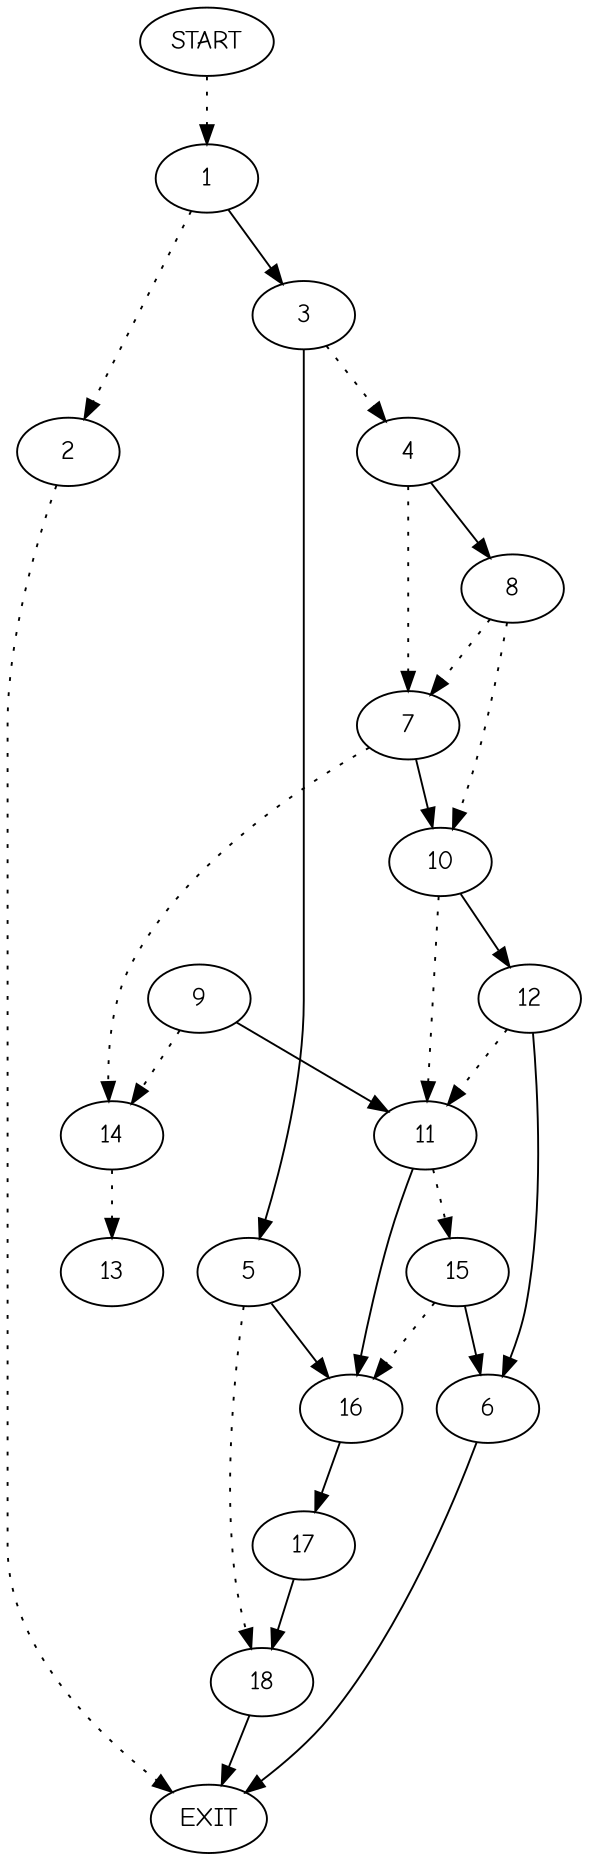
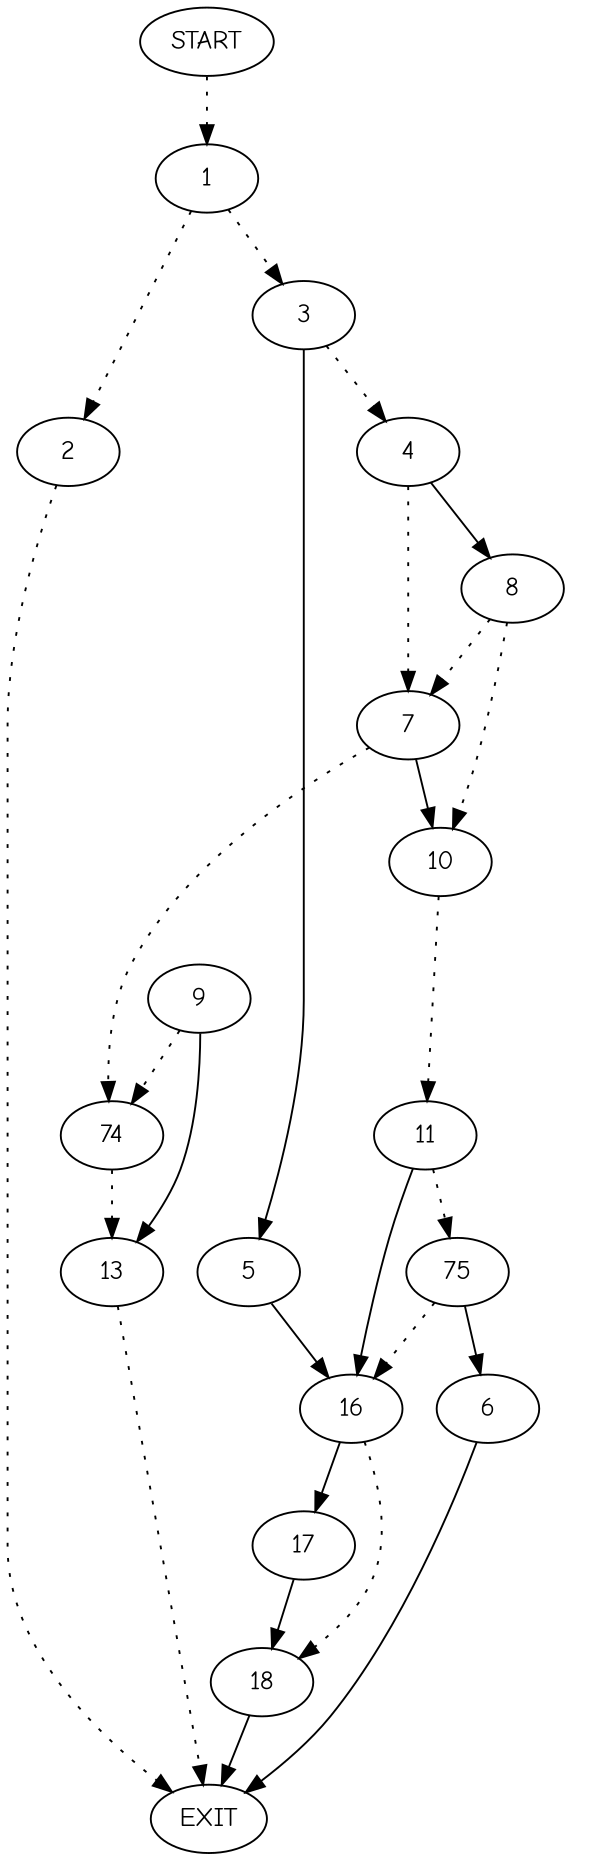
edge "1" -> "3": style solid -> dotted
node "12": removed
edge "9" -> "11": now "9" -> "13"
node "14": label "14" -> "74"
node "15": label "15" -> "75"
edge "5" -> "18": now "16" -> "18"
edge "13" -> "EXIT": added
